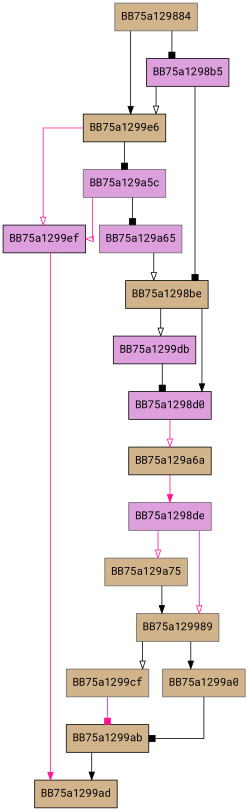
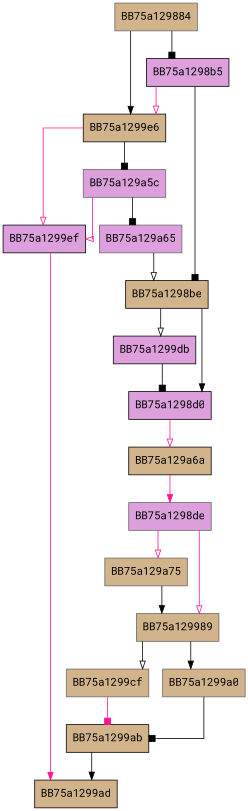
edge "BB75a1298b5" -> "BB75a1299e6": color black -> deeppink
